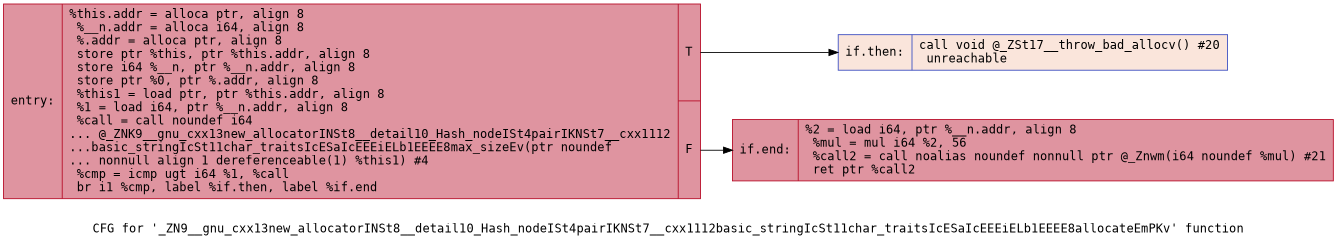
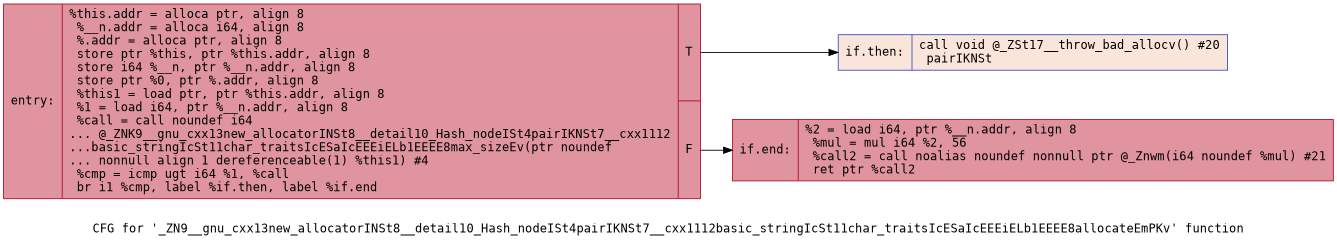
node "if.then:": text "unreachable" -> "pairIKNSt"
